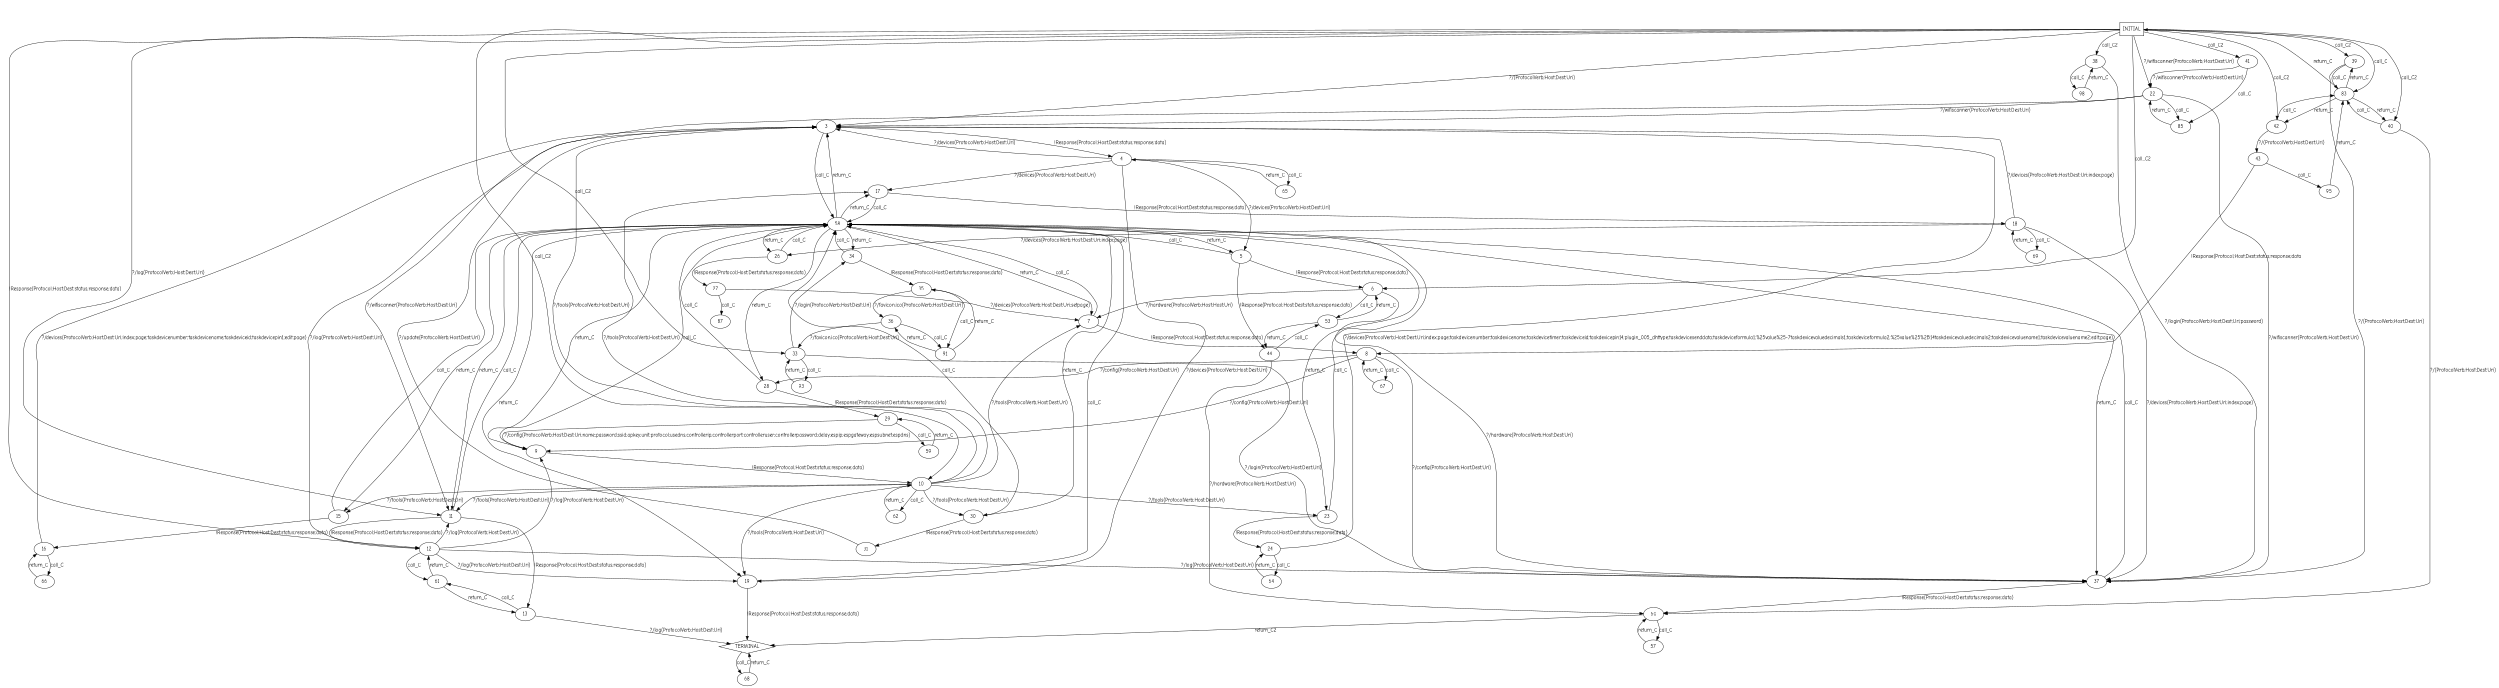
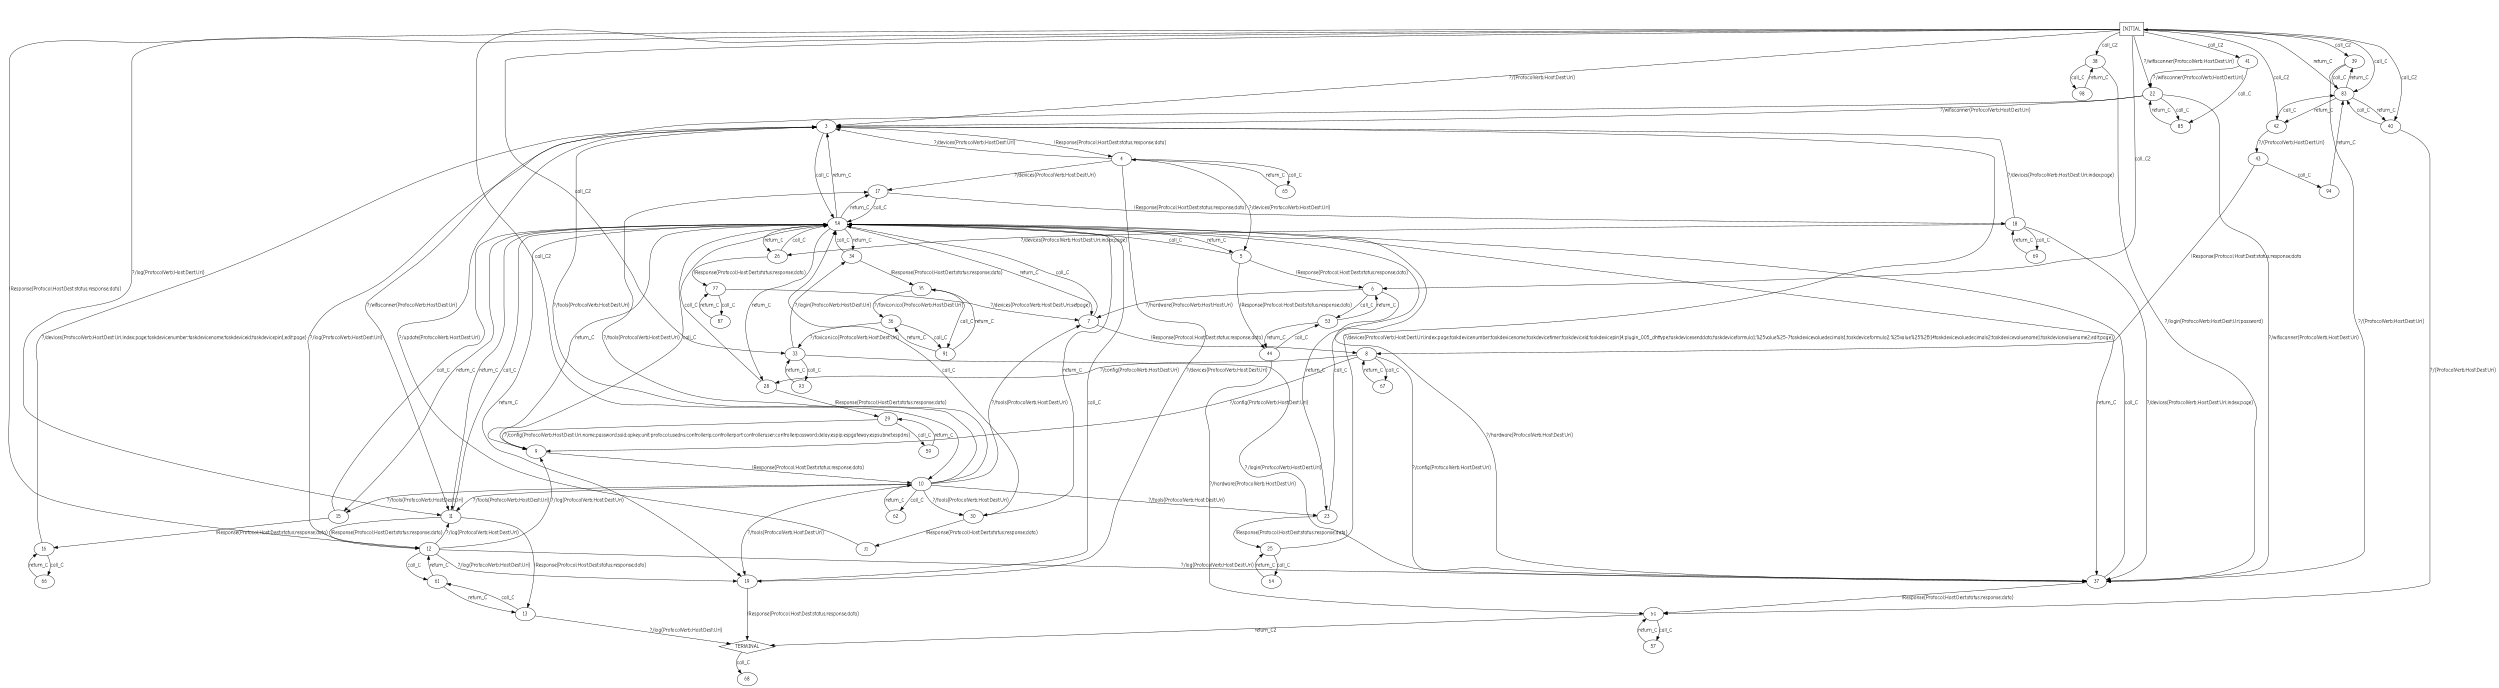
node "95": label "95" -> "94"
edge "87" -> "27": added, label "return_C"
node "24": label "24" -> "25"
edge "68" -> "TERMINAL": removed, label "return_C"
